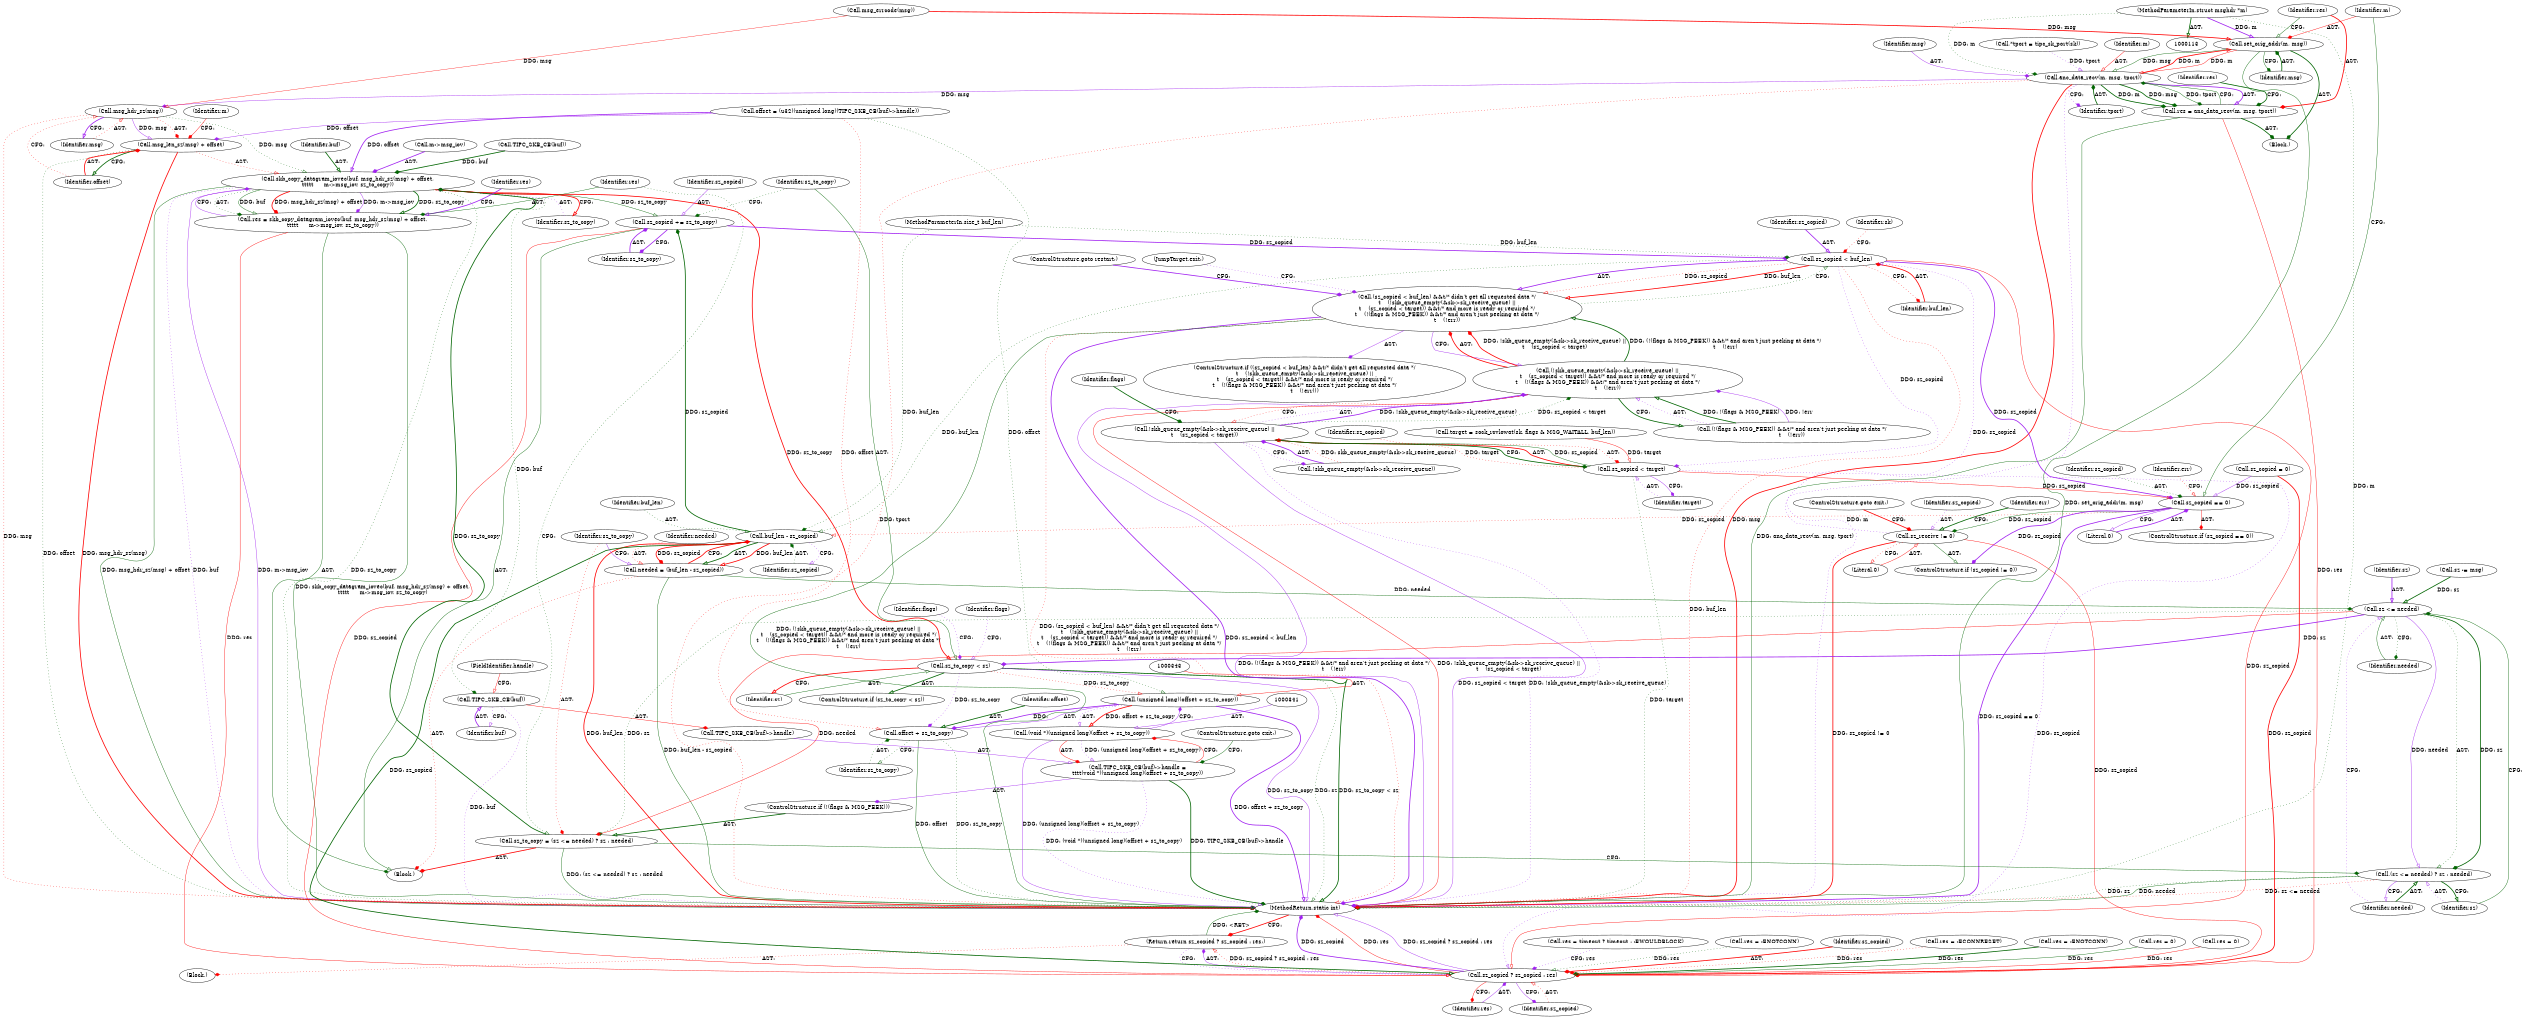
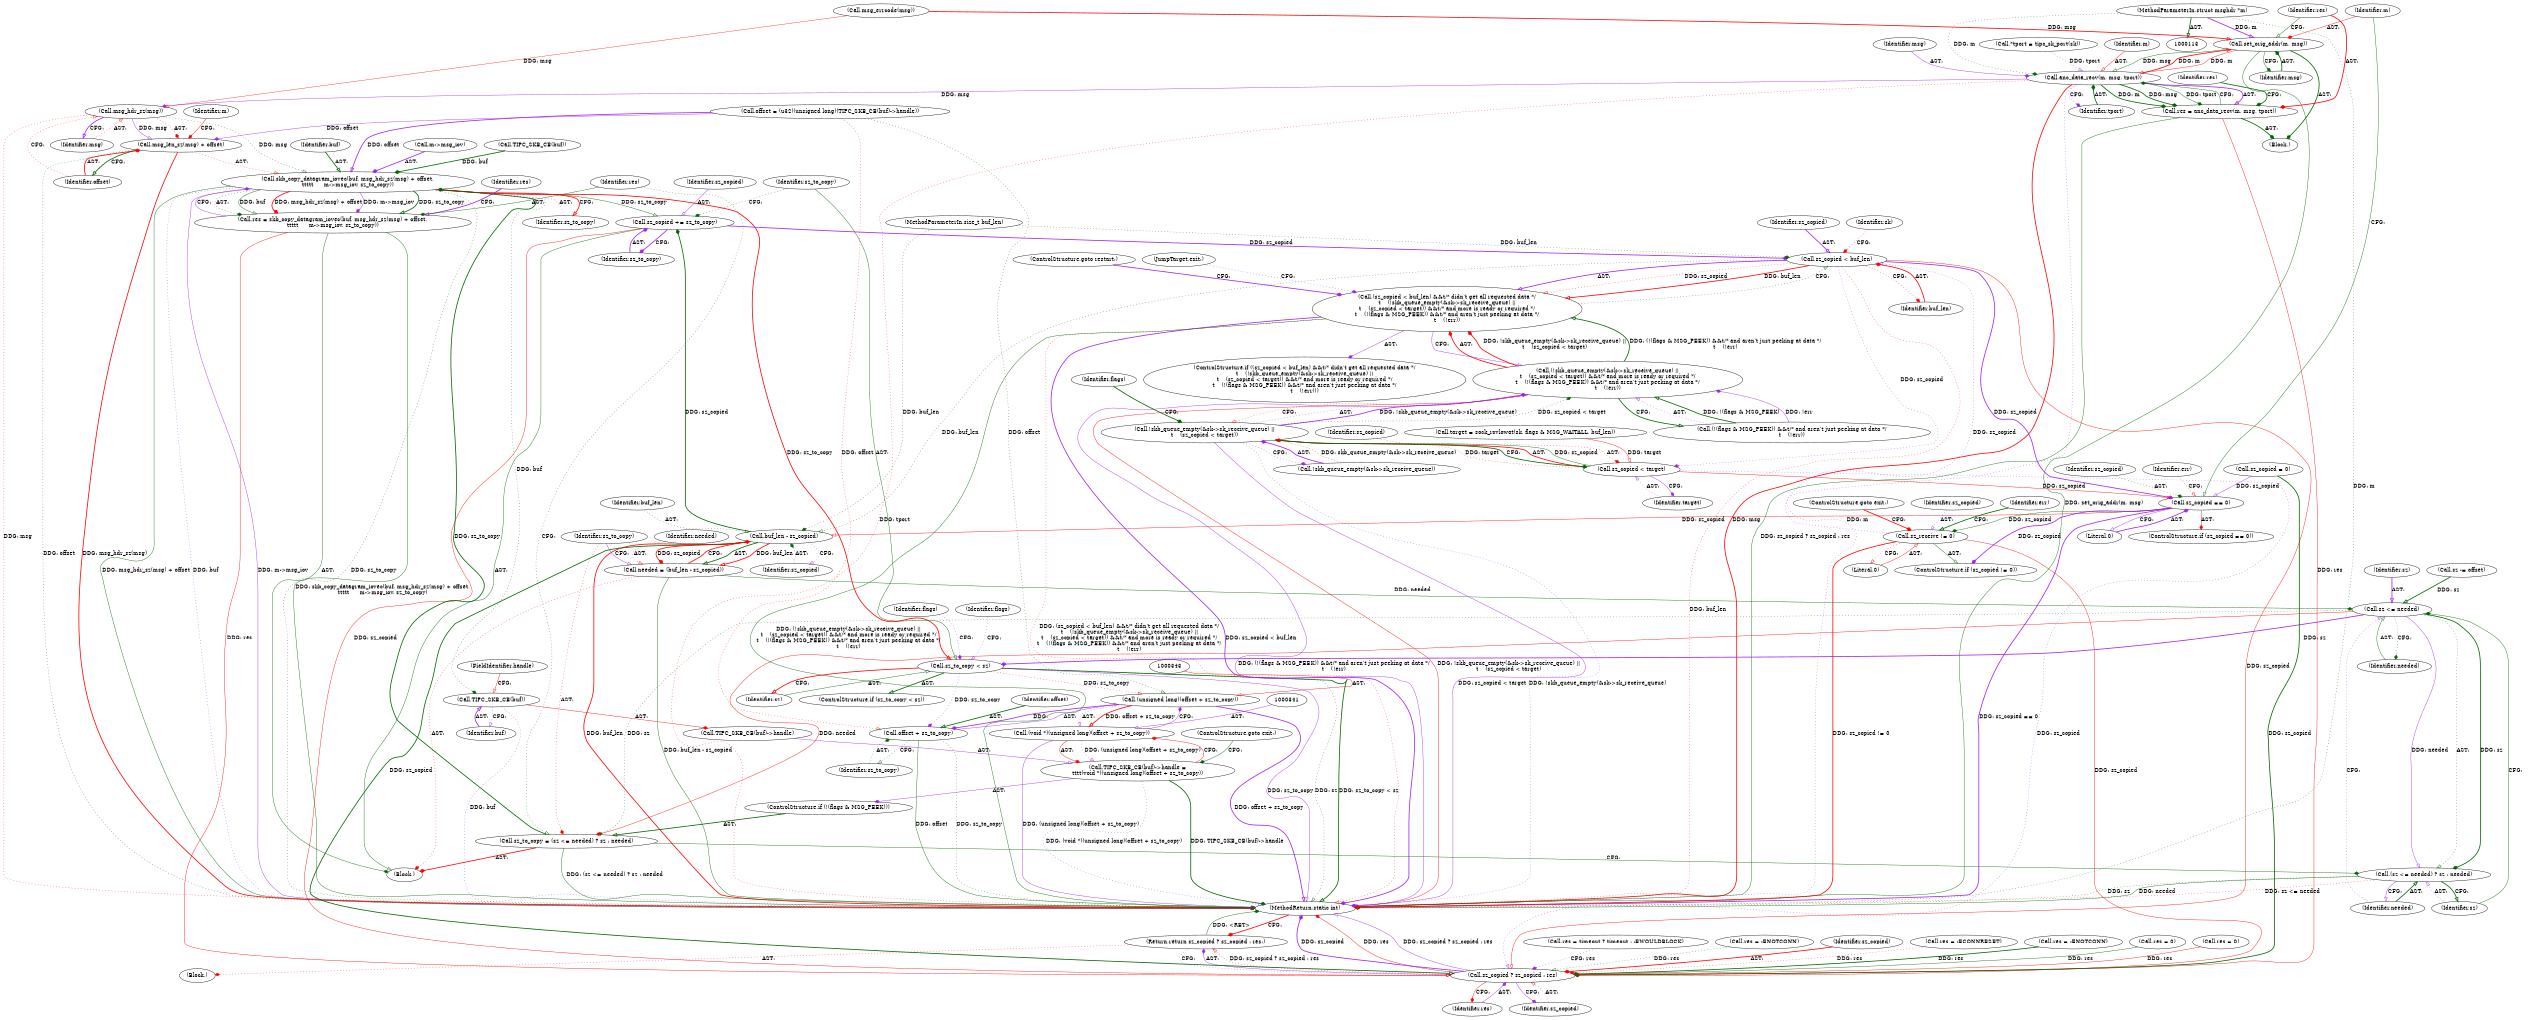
edge "(Call,sz_copied == 0)" -> "(Call,buf_len - sz_copied)": style dotted -> solid
edge "(Call,res = anc_data_recv(m, msg, tport))" -> "(MethodReturn,static int)": label "DDG: anc_data_recv(m, msg, tport)" -> "DDG: sz_copied ? sz_copied : res"
node "(Call,sz -= msg)": label "(Call,sz -= msg)" -> "(Call,sz -= offset)"
edge "(Call,sz_copied < target)" -> "(MethodReturn,static int)": removed, label "DDG: target"
edge "(Call,sz_copied = 0)" -> "(Call,sz_copied ? sz_copied : res)": color red -> darkgreen
